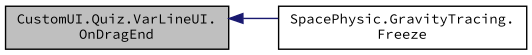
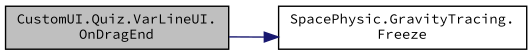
edge "SpacePhysic.GravityTracing. Freeze" -> "CustomUI.Quiz.VarLineUI. OnDragEnd": reversed
